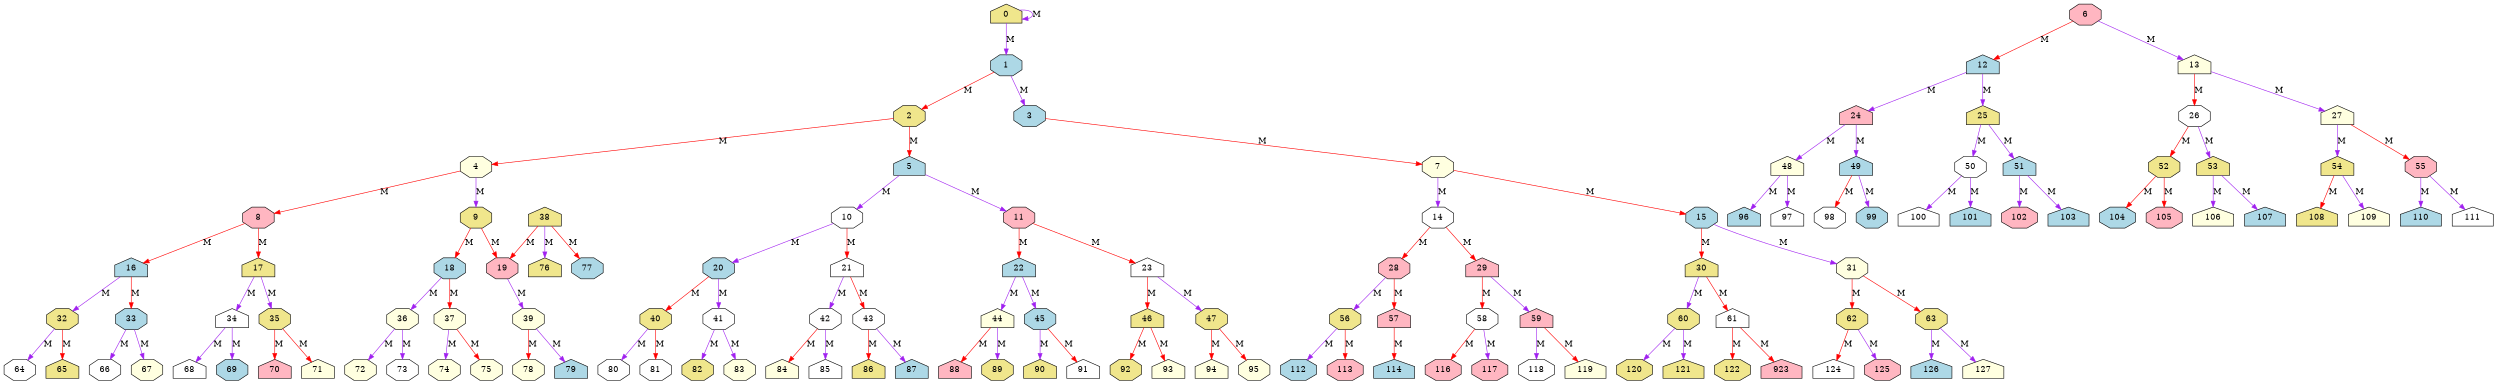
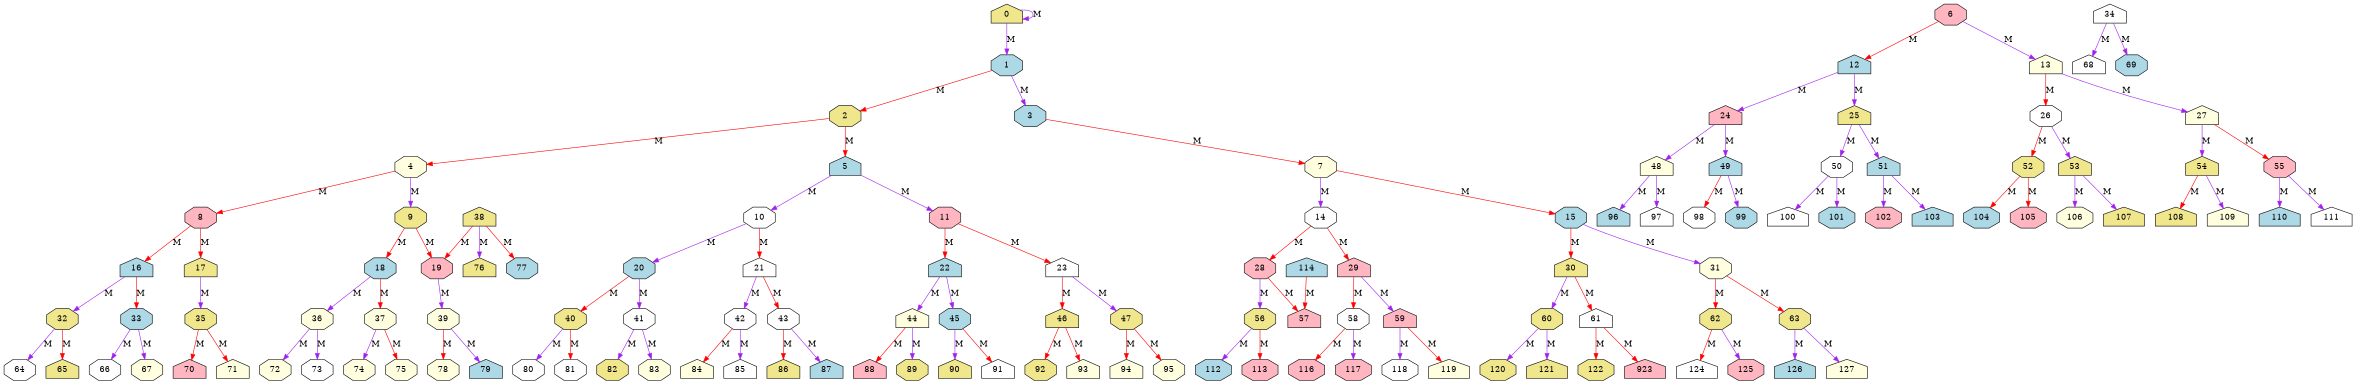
node "101": shape house -> octagon
node "106": shape house -> octagon
node "107": fillcolor lightblue -> khaki
edge "17" -> "34": removed, label "M"
edge "57" -> "114": reversed
